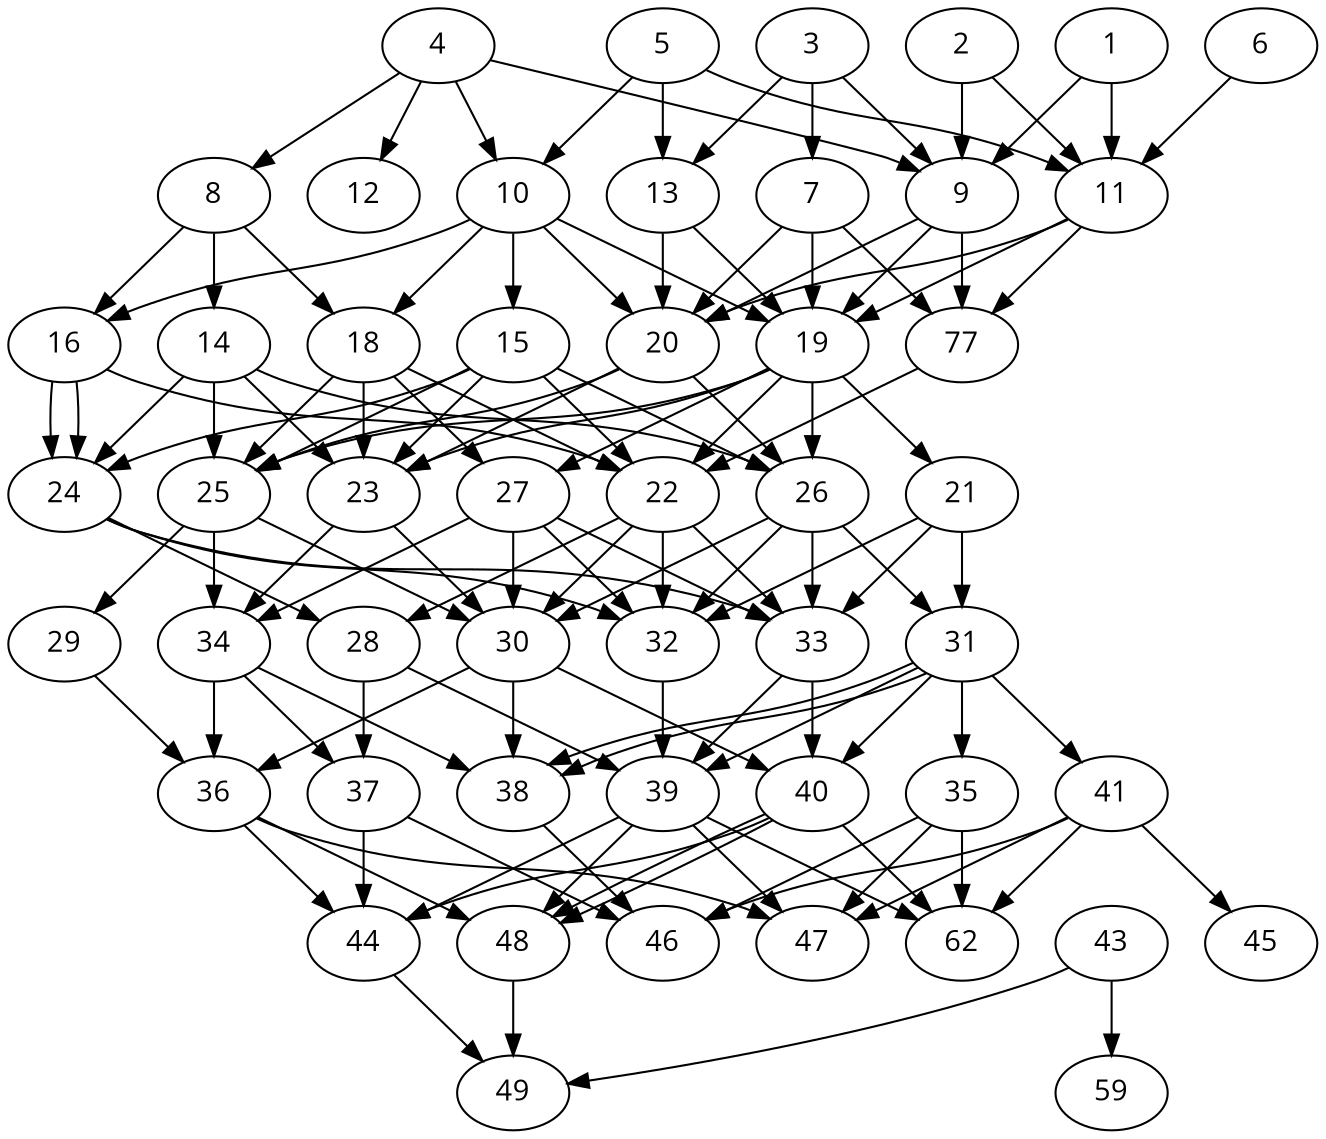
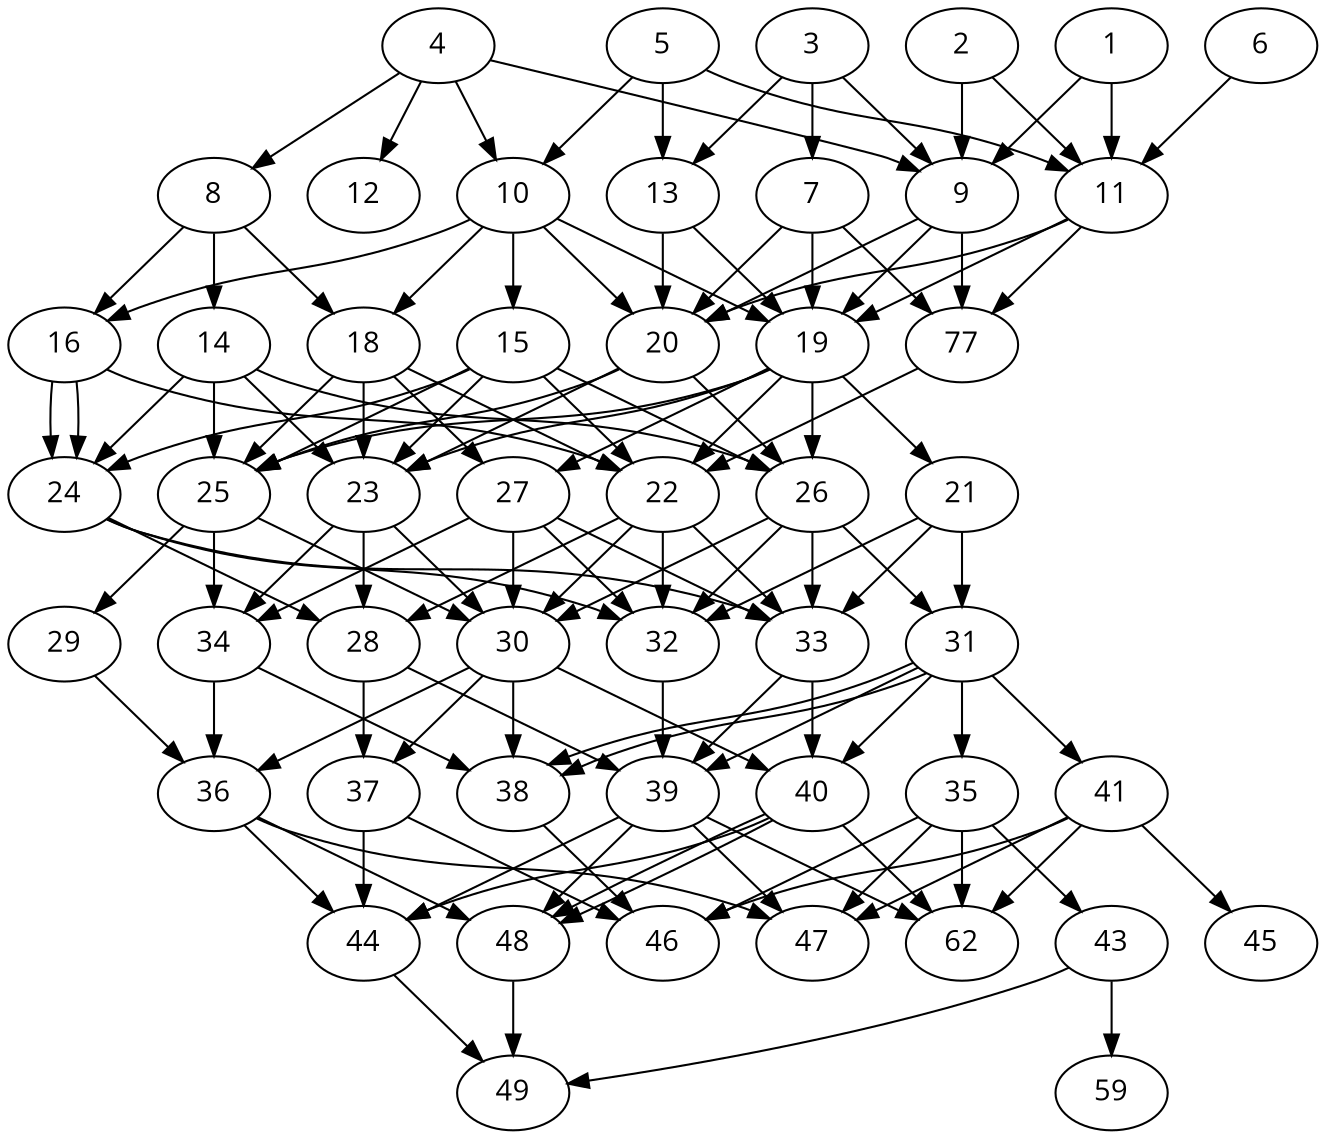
edge "23" -> "28": added
edge "34" -> "37": now "30" -> "37"
edge "35" -> "43": added
